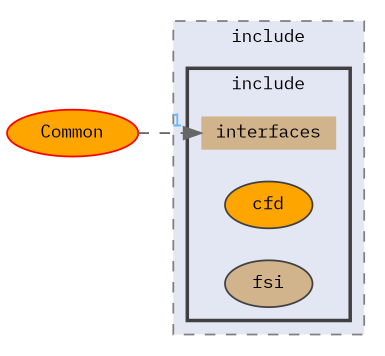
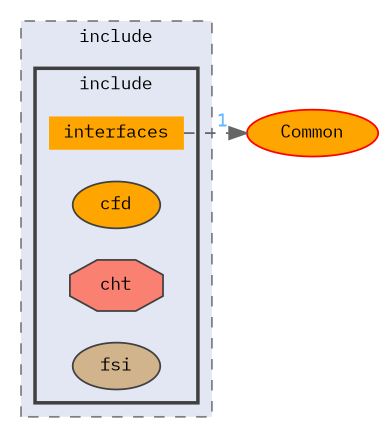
edge "Common" -> "interfaces": reversed
node "interfaces": fillcolor tan -> orange
node "cht": added
